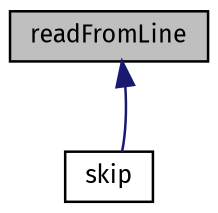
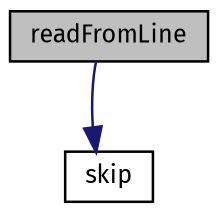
edge "skip" -> "readFromLine": reversed
